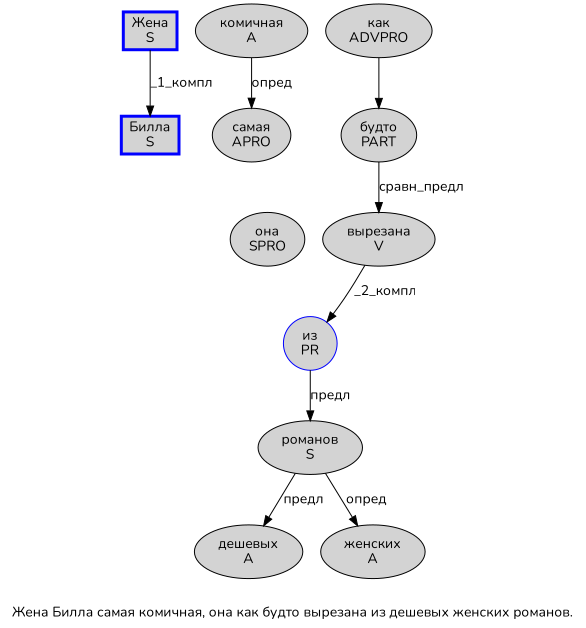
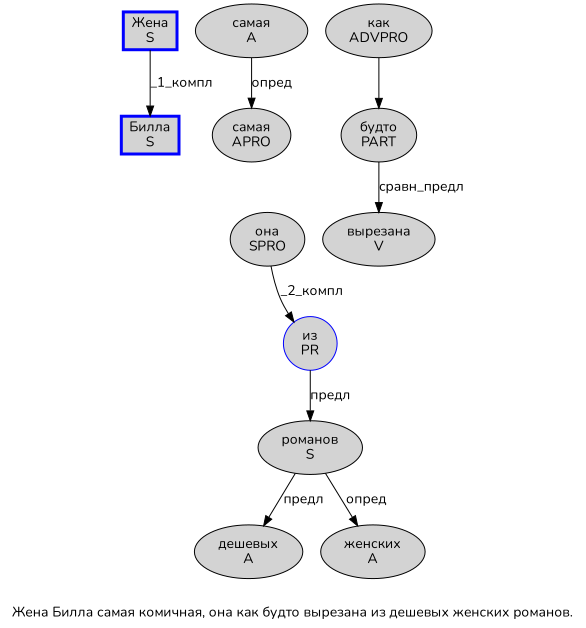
node "комичная A": label "комичная A" -> "самая A"
edge "вырезана V" -> "из PR": now "она SPRO" -> "из PR"
